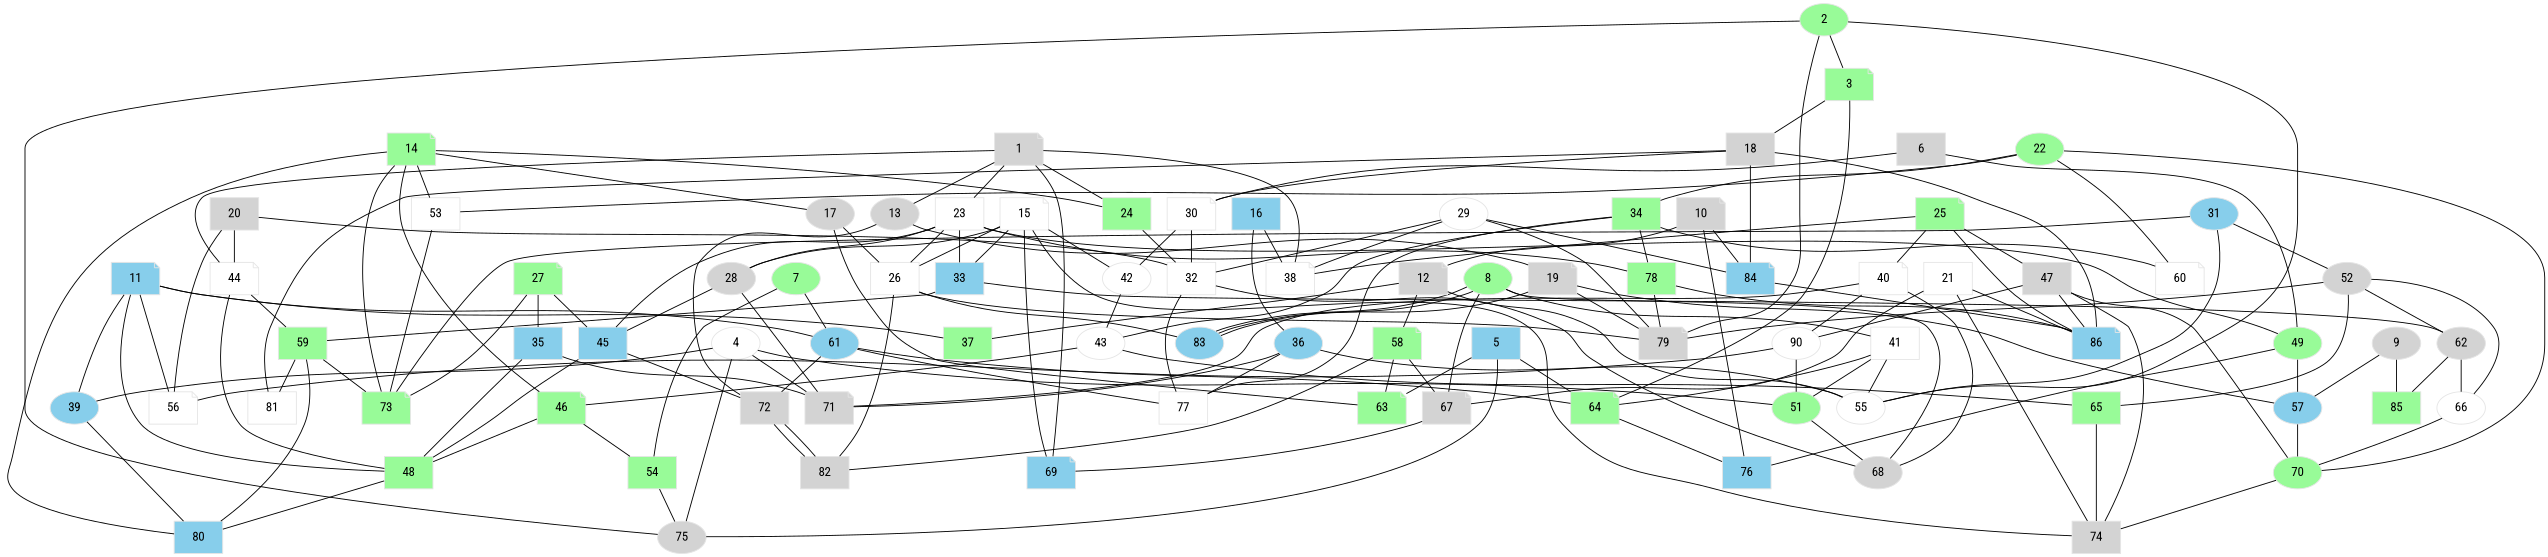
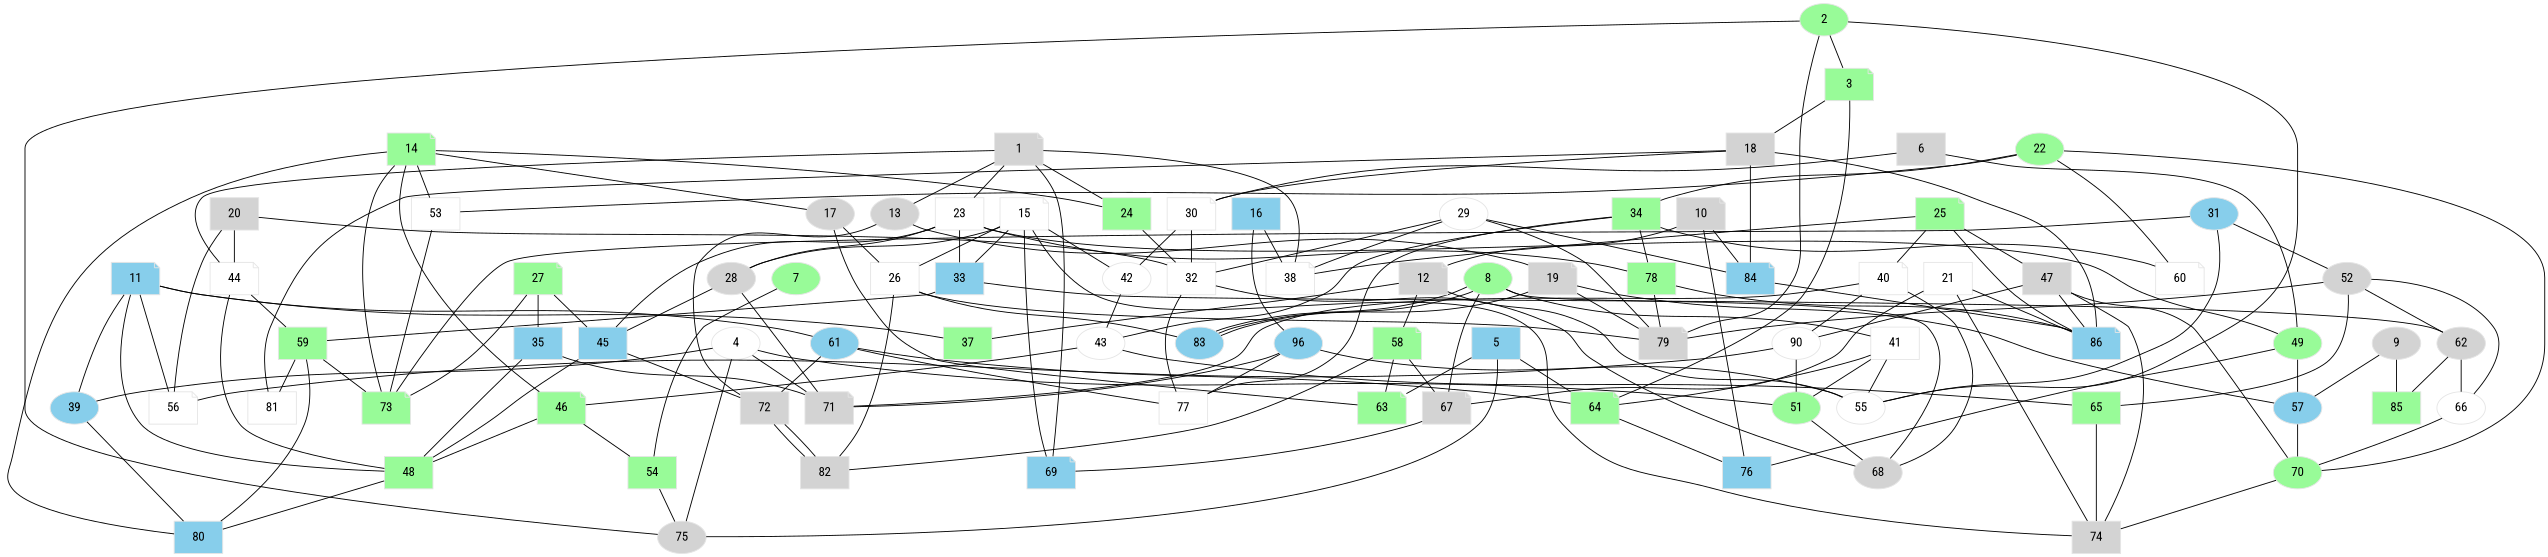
edge "23" -- "26": removed
edge "7" -- "61": removed
node "36": label "36" -> "96"
